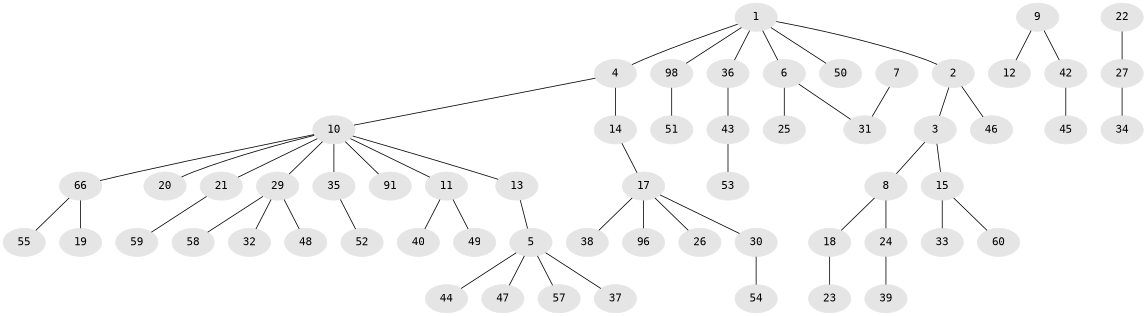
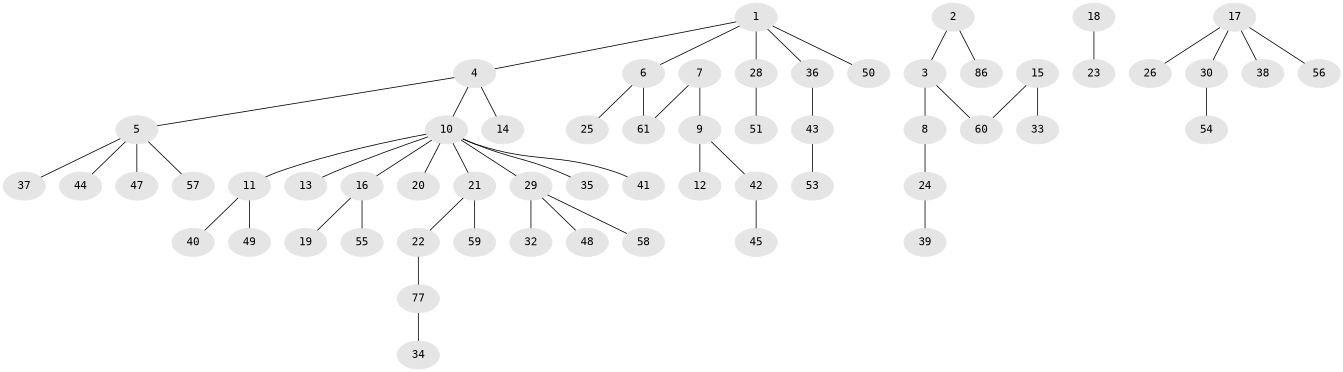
edge "1" -- "2": removed
node "98": label "98" -> "28"
node "27": label "27" -> "77"
edge "7" -- "9": added
node "31": label "31" -> "61"
node "46": label "46" -> "86"
edge "14" -- "17": removed
edge "3" -- "15": now "3" -- "60"
node "66": label "66" -> "16"
node "91": label "91" -> "41"
edge "21" -- "22": added
edge "13" -- "5": now "4" -- "5"
edge "8" -- "18": removed
node "52": removed
node "96": label "96" -> "56"
